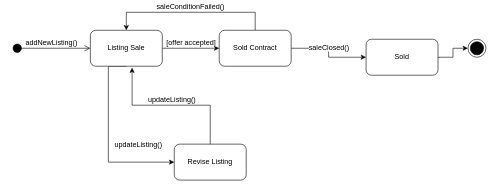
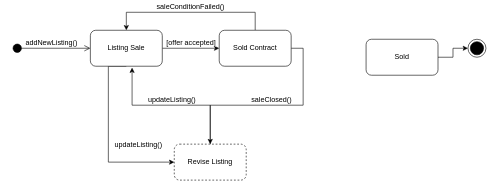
edge "Sold Contract" -> "Sold": now "Sold Contract" -> "Revise Listing"
node "Revise Listing": style solid -> dashed
